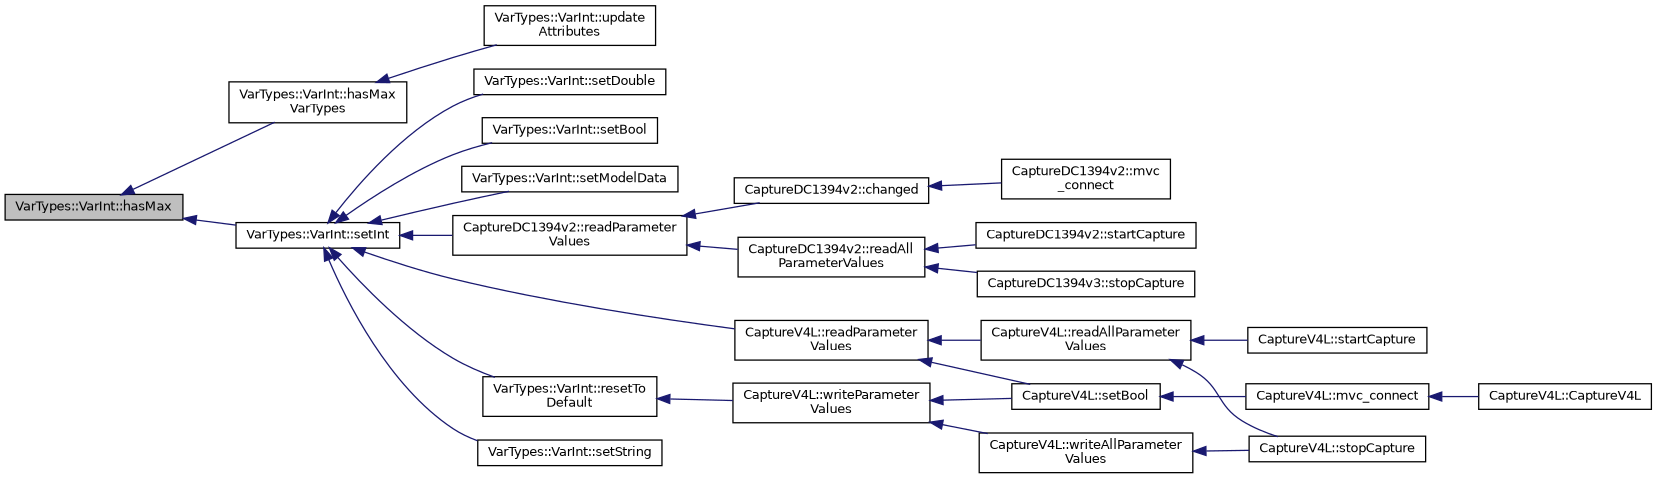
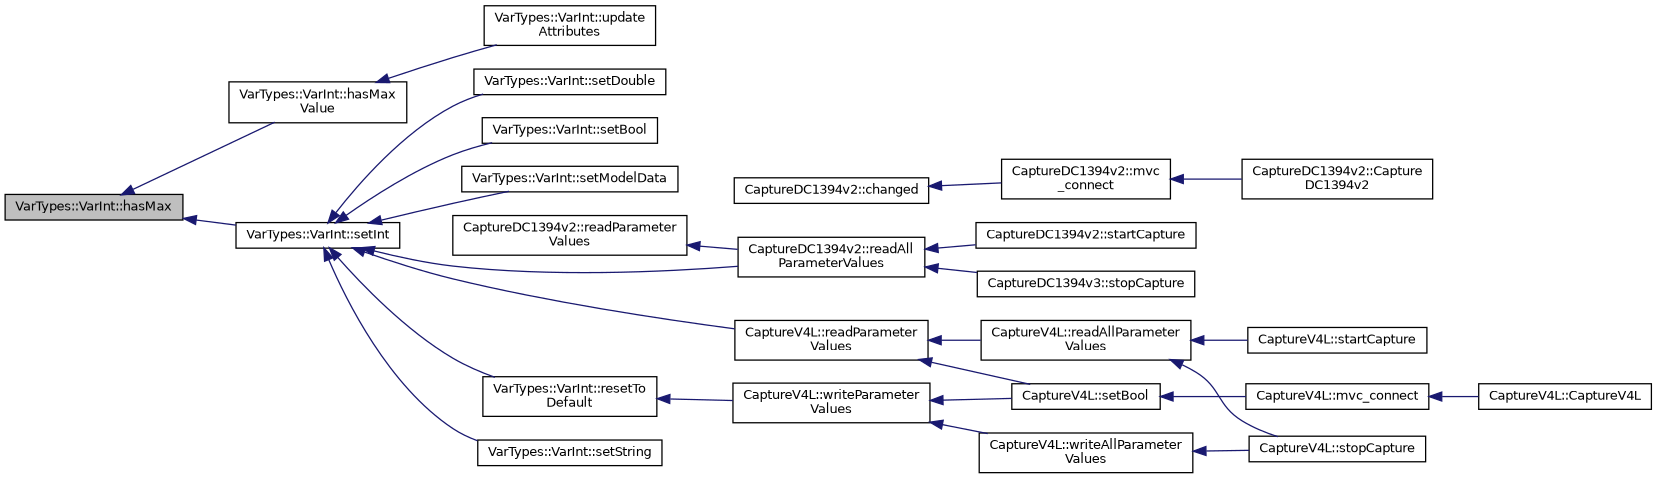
node "VarTypes::VarInt::hasMax VarTypes": label "VarTypes::VarInt::hasMax VarTypes" -> "VarTypes::VarInt::hasMax Value"
node "CaptureDC1394v2::Capture DC1394v2": added
edge "CaptureDC1394v2::changed" -> "CaptureDC1394v2::readParameter Values": removed
edge "CaptureDC1394v2::readParameter Values" -> "VarTypes::VarInt::setInt": now "CaptureDC1394v2::readAll ParameterValues" -> "VarTypes::VarInt::setInt"
